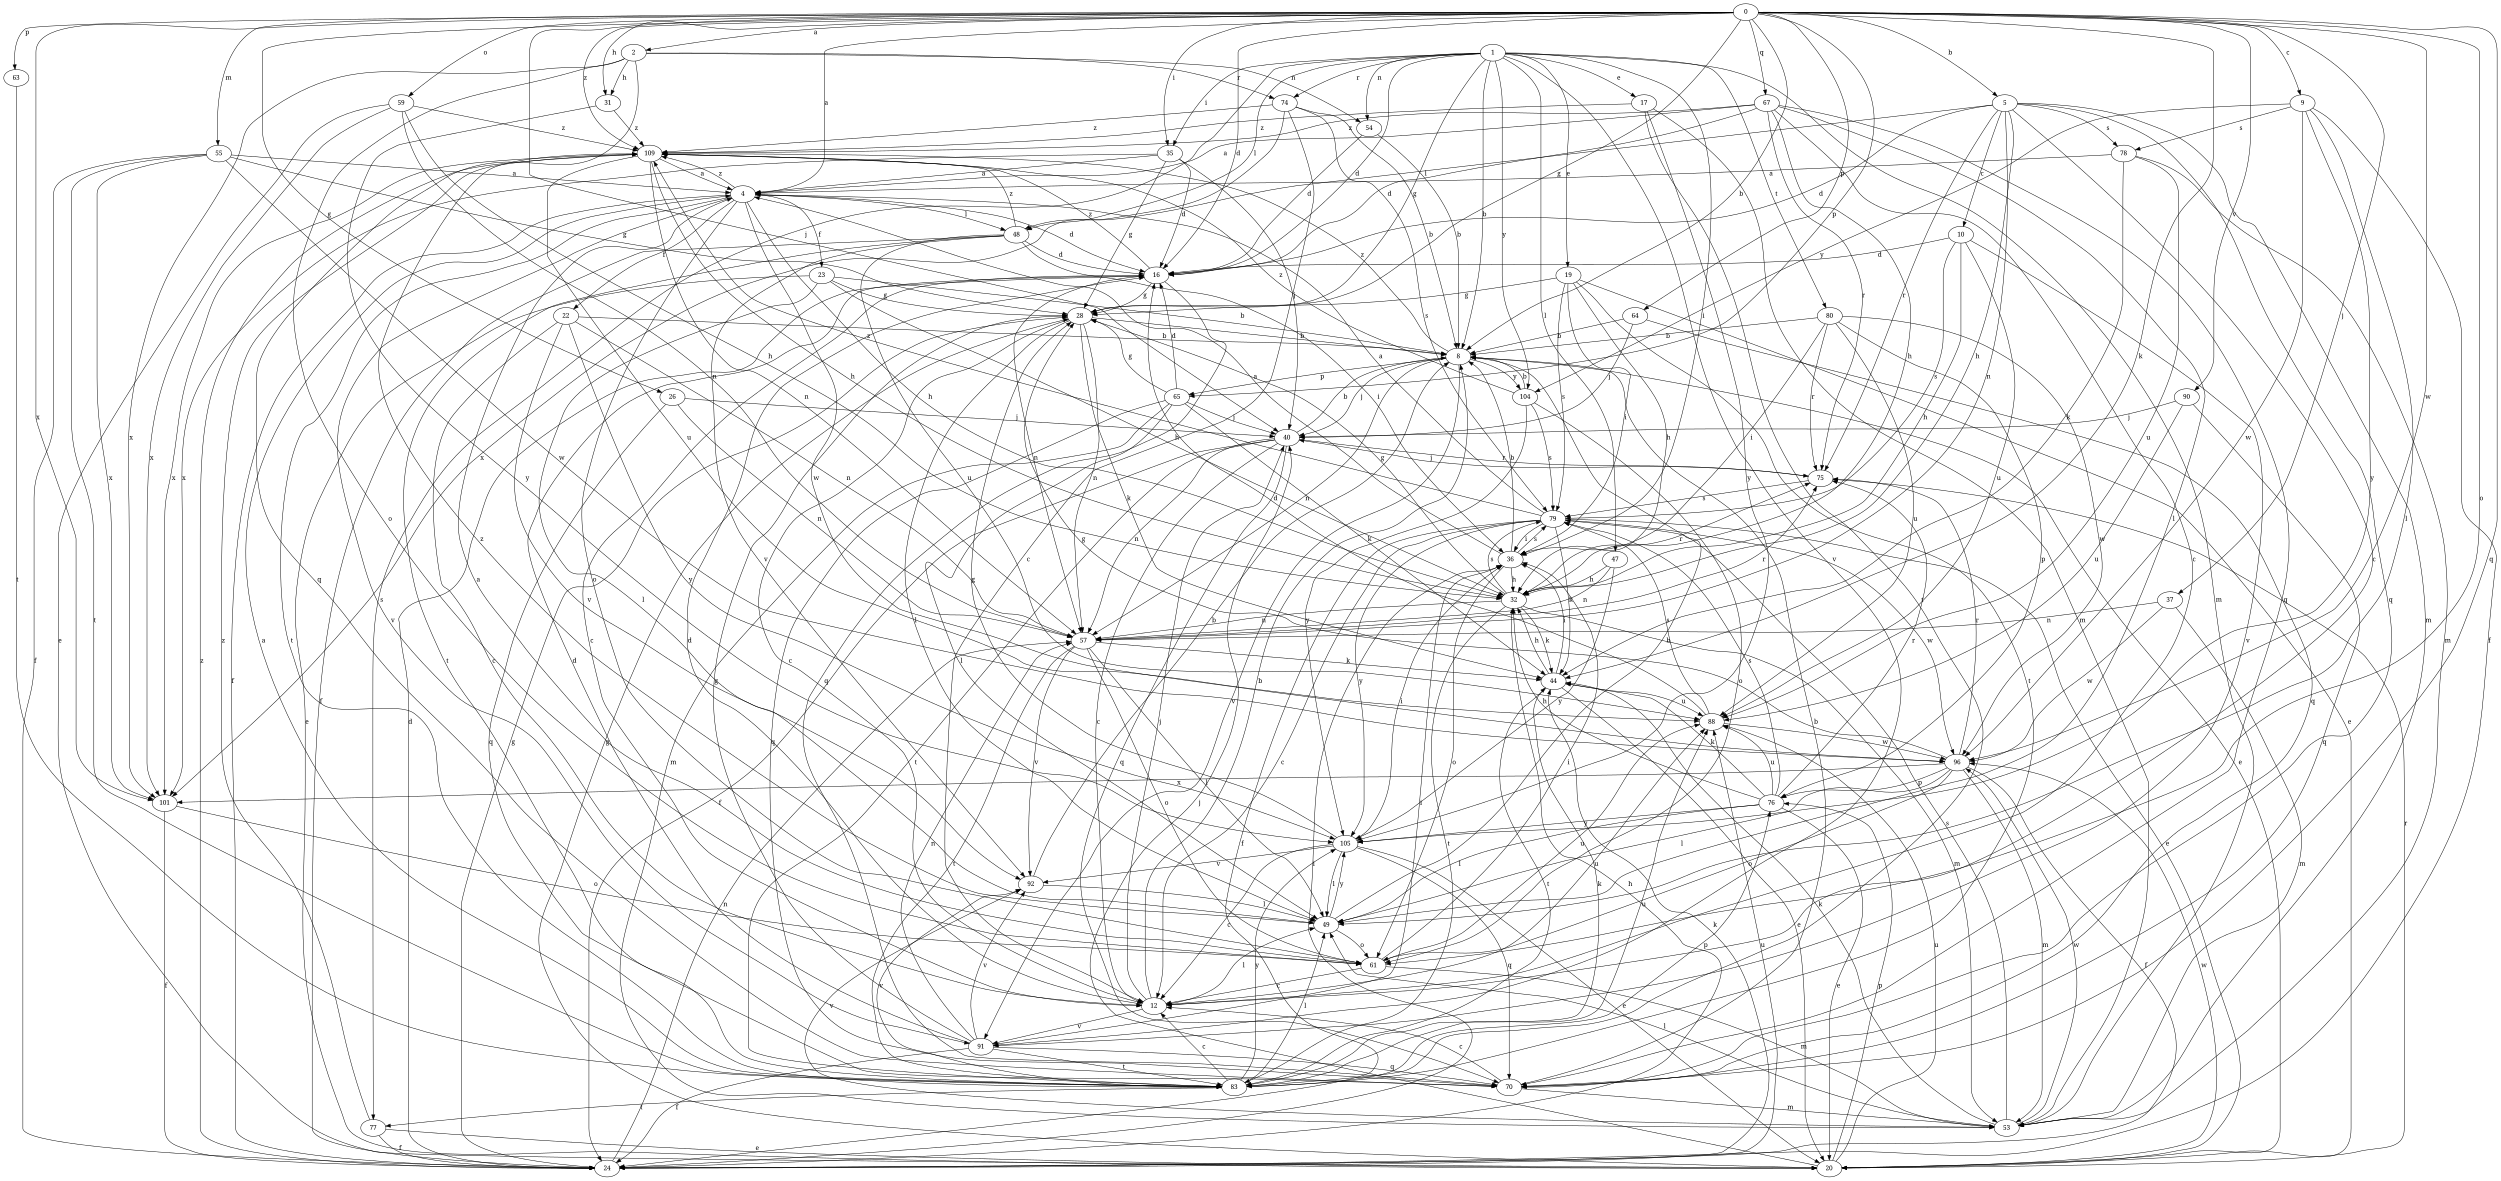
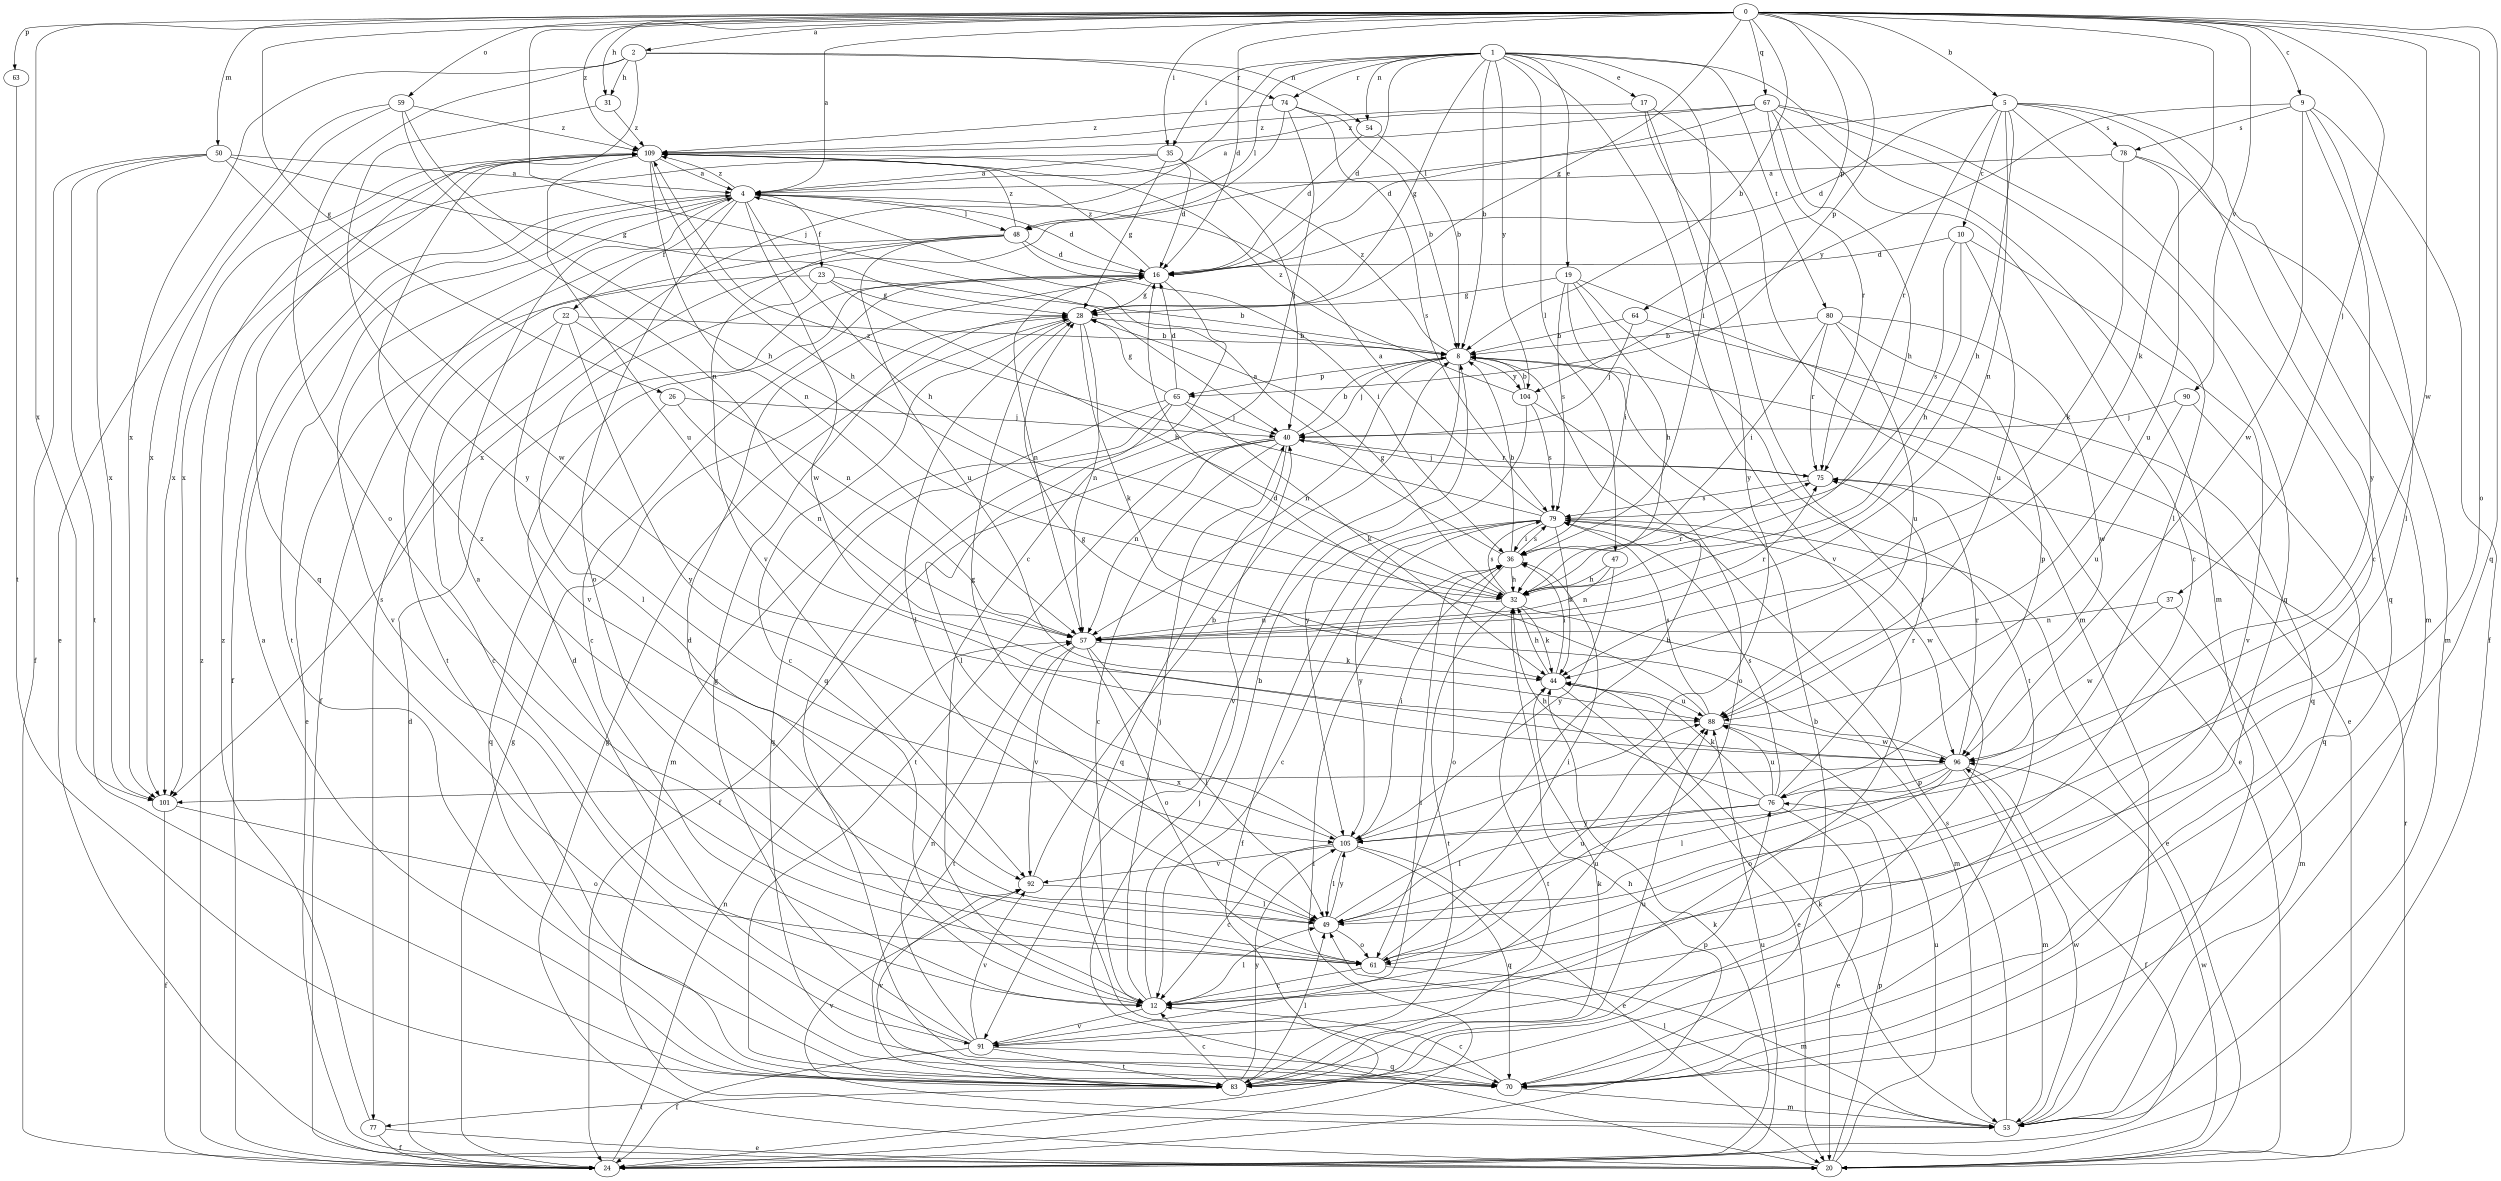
node "55": label "55" -> "50"
